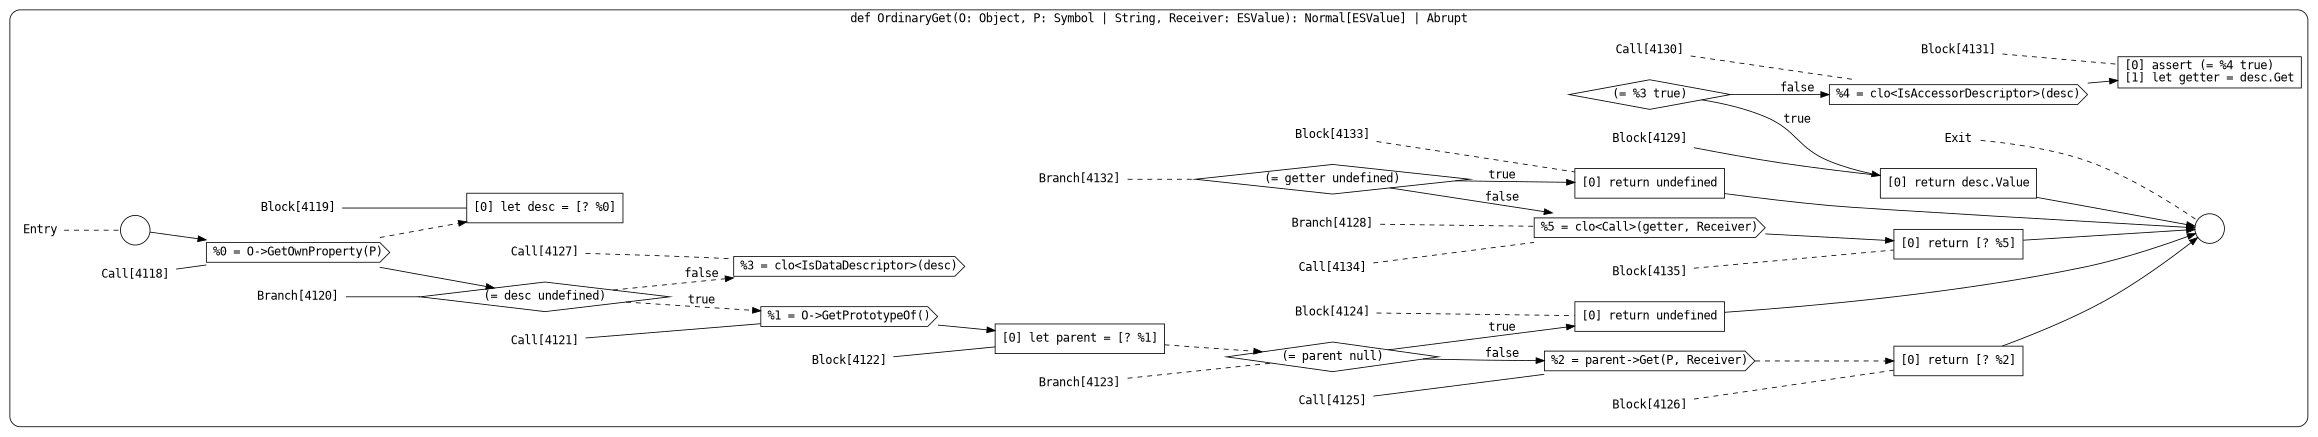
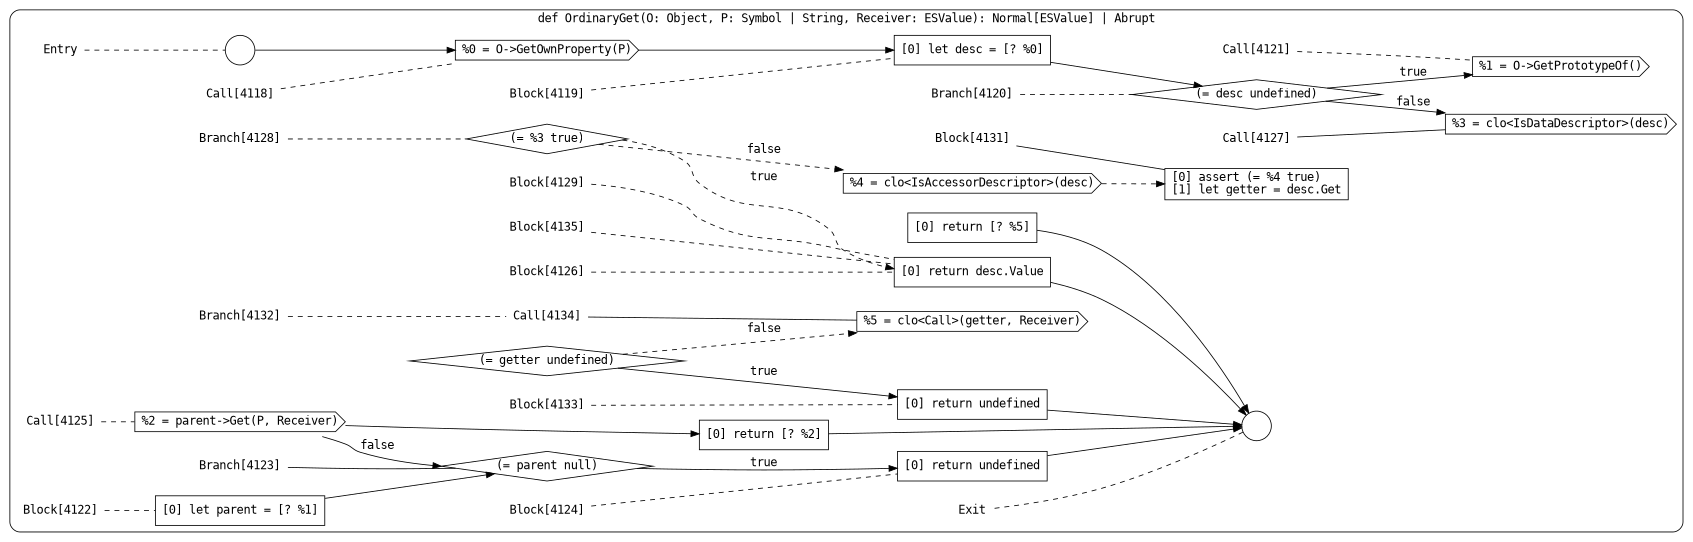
node "Call[4130]": removed
edge "Block[4131]" -- "[0] assert (= %4 true)": style dashed -> solid
edge "%4 = clo<IsAccessorDescriptor>(desc)" -> "[0] assert (= %4 true)": style solid -> dashed
edge "(= %3 true)" -> "%4 = clo<IsAccessorDescriptor>(desc)": style solid -> dashed
edge "(= %3 true)" -> "[0] return desc.Value": style solid -> dashed
edge "Block[4129]" -- "[0] return desc.Value": style solid -> dashed
edge "Branch[4132]" -- "(= getter undefined)": now "Branch[4132]" -- "Call[4134]"
edge "(= getter undefined)" -> "%5 = clo<Call>(getter, Receiver)": style solid -> dashed
edge "Block[4119]" -- "[0] let desc = [? %0]": style solid -> dashed
edge "Branch[4128]" -- "%5 = clo<Call>(getter, Receiver)": now "Branch[4128]" -- "(= %3 true)"
edge "%0 = O->GetOwnProperty(P)" -> "[0] let desc = [? %0]": style dashed -> solid
edge "%5 = clo<Call>(getter, Receiver)" -> "[0] return [? %5]": removed
edge "%5 = clo<Call>(getter, Receiver)" -- "Call[4134]": style dashed -> solid
edge "Call[4127]" -- "%3 = clo<IsDataDescriptor>(desc)": style dashed -> solid
edge "[0] return [? %5]" -- "Block[4135]": now "[0] return desc.Value" -- "Block[4135]"
edge "%0 = O->GetOwnProperty(P)" -- "Call[4118]": style solid -> dashed
edge "%0 = O->GetOwnProperty(P)" -> "(= desc undefined)": now "[0] let desc = [? %0]" -> "(= desc undefined)"
edge "(= desc undefined)" -> "%3 = clo<IsDataDescriptor>(desc)": style dashed -> solid
edge "Branch[4120]" -- "(= desc undefined)": style solid -> dashed
edge "(= desc undefined)" -> "%1 = O->GetPrototypeOf()": style dashed -> solid
edge "%1 = O->GetPrototypeOf()" -> "[0] let parent = [? %1]": removed
edge "%1 = O->GetPrototypeOf()" -- "Call[4121]": style solid -> dashed
edge "[0] let parent = [? %1]" -> "(= parent null)": style dashed -> solid
edge "[0] let parent = [? %1]" -- "Block[4122]": style solid -> dashed
edge "(= parent null)" -> "%2 = parent->Get(P, Receiver)": reversed
edge "%2 = parent->Get(P, Receiver)" -> "[0] return [? %2]": style dashed -> solid
edge "(= parent null)" -- "Branch[4123]": style dashed -> solid
edge "%2 = parent->Get(P, Receiver)" -- "Call[4125]": style solid -> dashed
edge "[0] return [? %2]" -- "Block[4126]": now "[0] return desc.Value" -- "Block[4126]"
